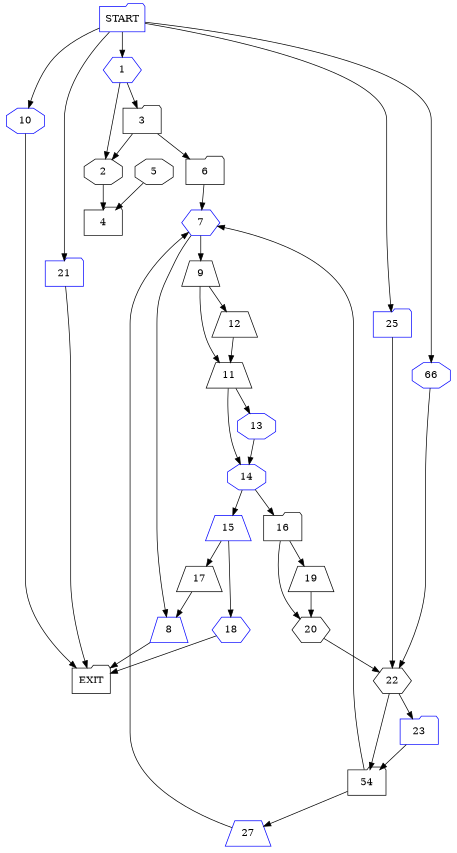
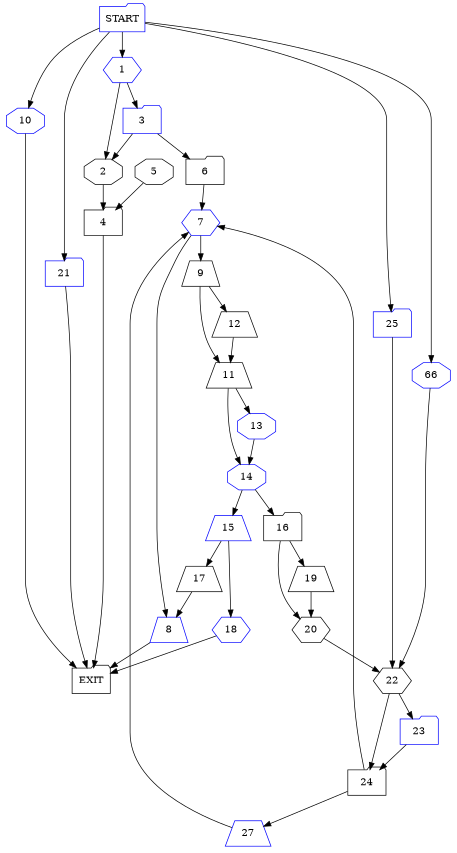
node "3": color black -> blue
edge "4" -> "EXIT": added
node "54": label "54" -> "24"
